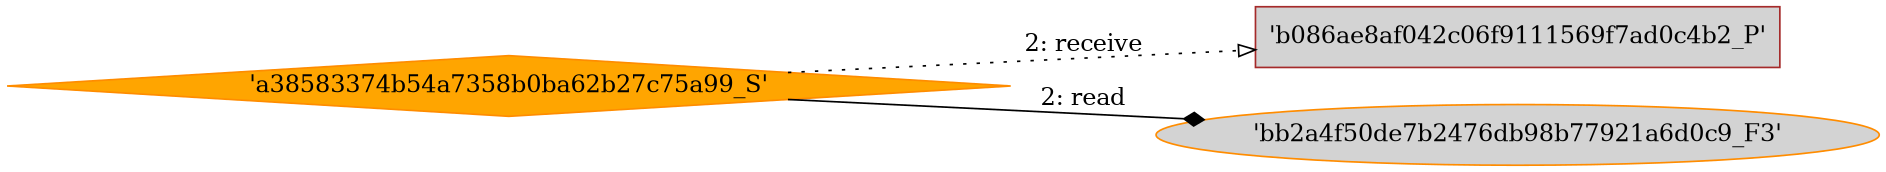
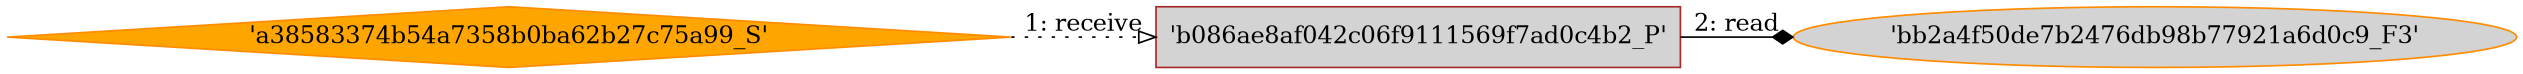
edge "'a38583374b54a7358b0ba62b27c75a99_S'" -> "'b086ae8af042c06f9111569f7ad0c4b2_P'": label "2: receive" -> "1: receive"
edge "'a38583374b54a7358b0ba62b27c75a99_S'" -> "'bb2a4f50de7b2476db98b77921a6d0c9_F3'": now "'b086ae8af042c06f9111569f7ad0c4b2_P'" -> "'bb2a4f50de7b2476db98b77921a6d0c9_F3'"
